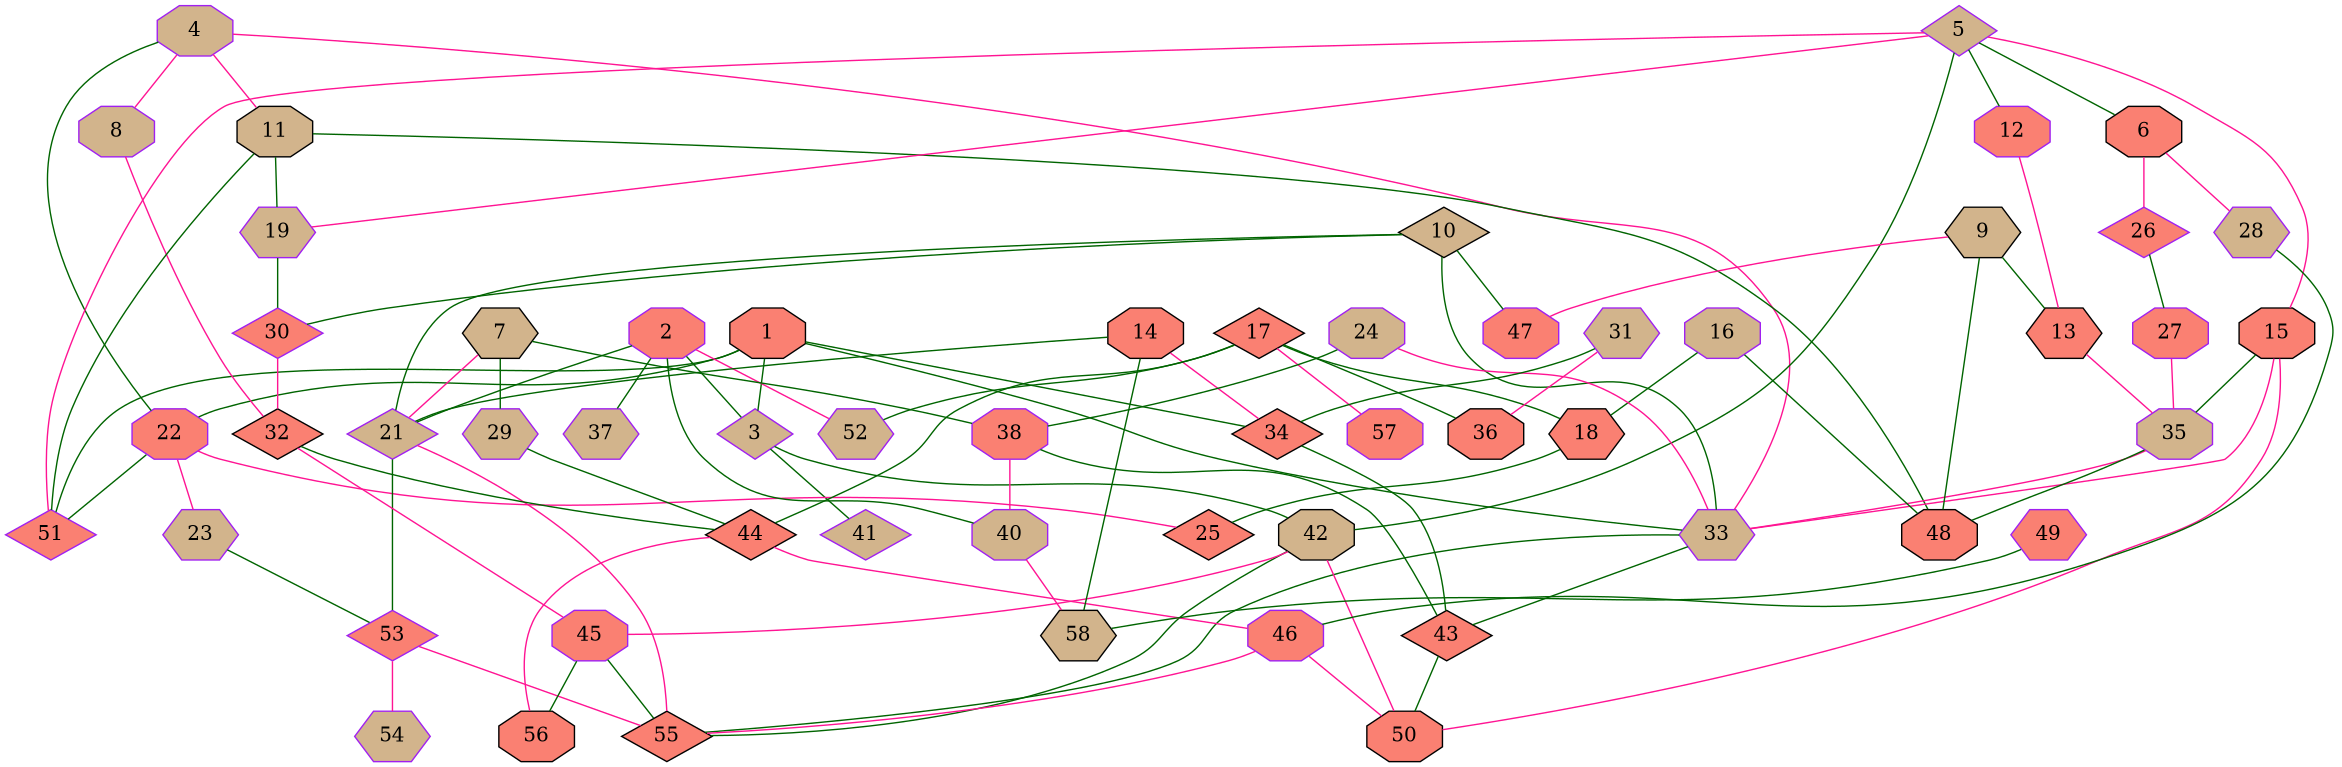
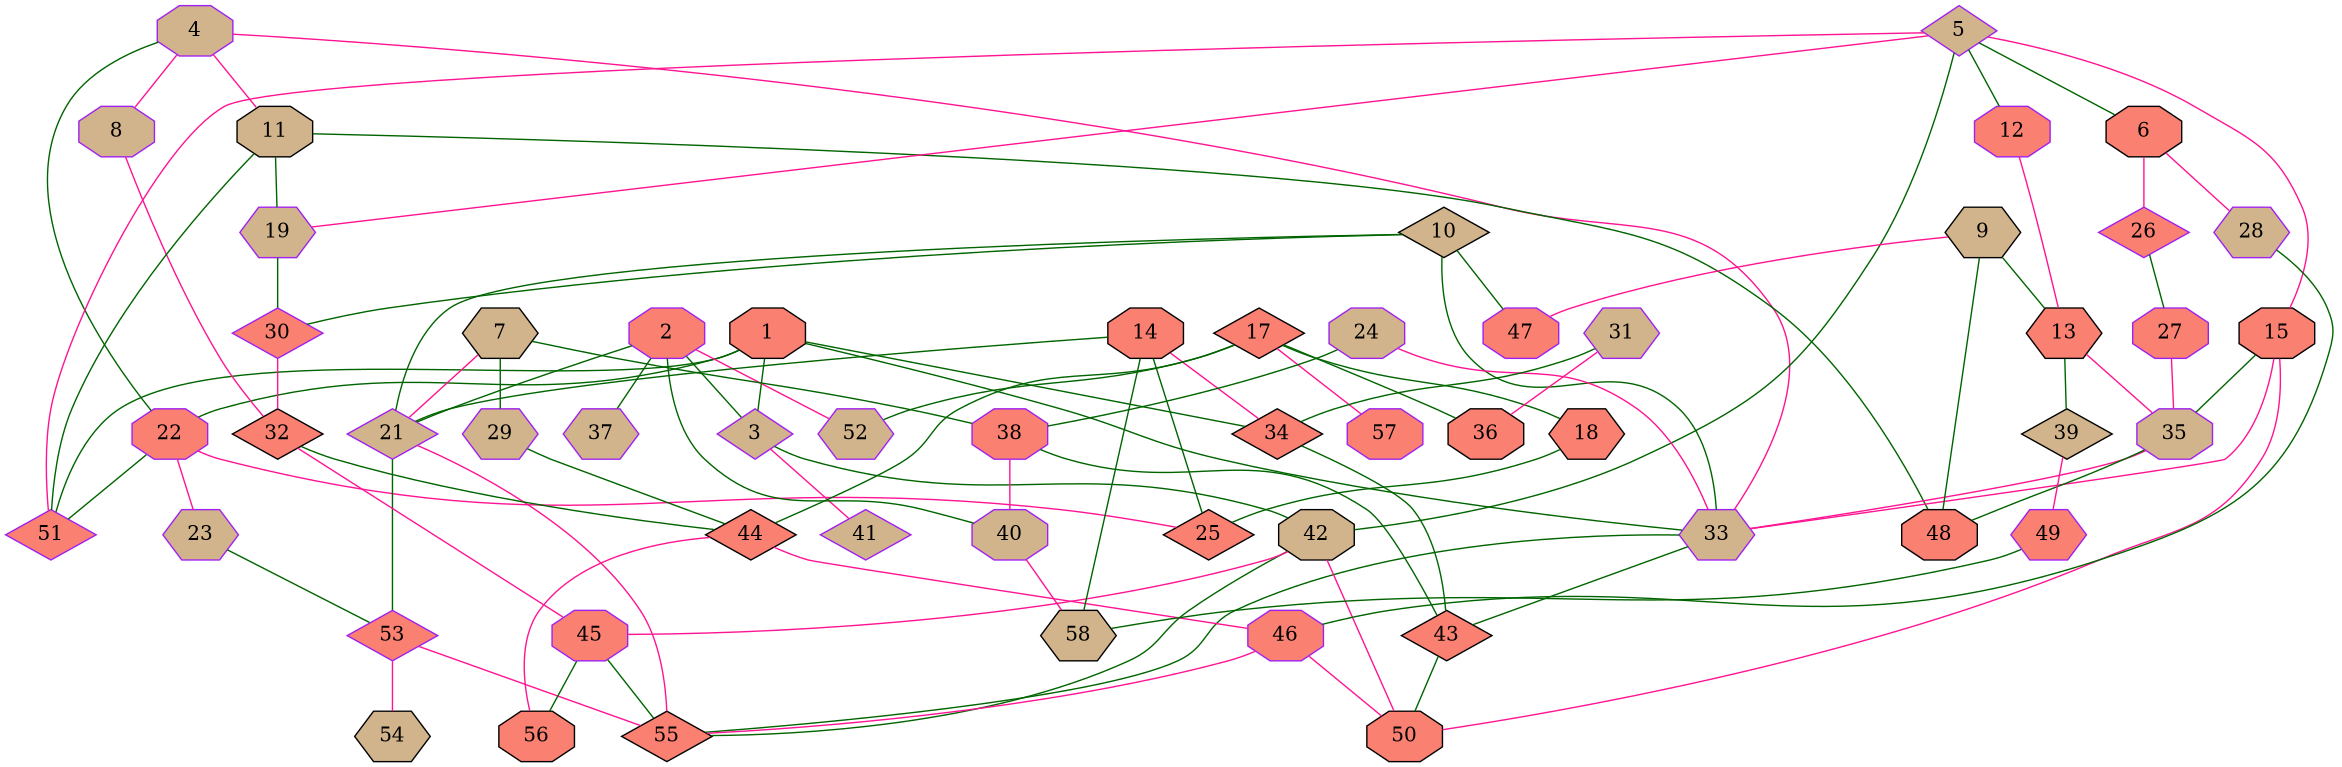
node "16": removed
node "39": added
edge "14" -- "25": added
edge "3" -- "41": color darkgreen -> deeppink
node "54": color purple -> black
